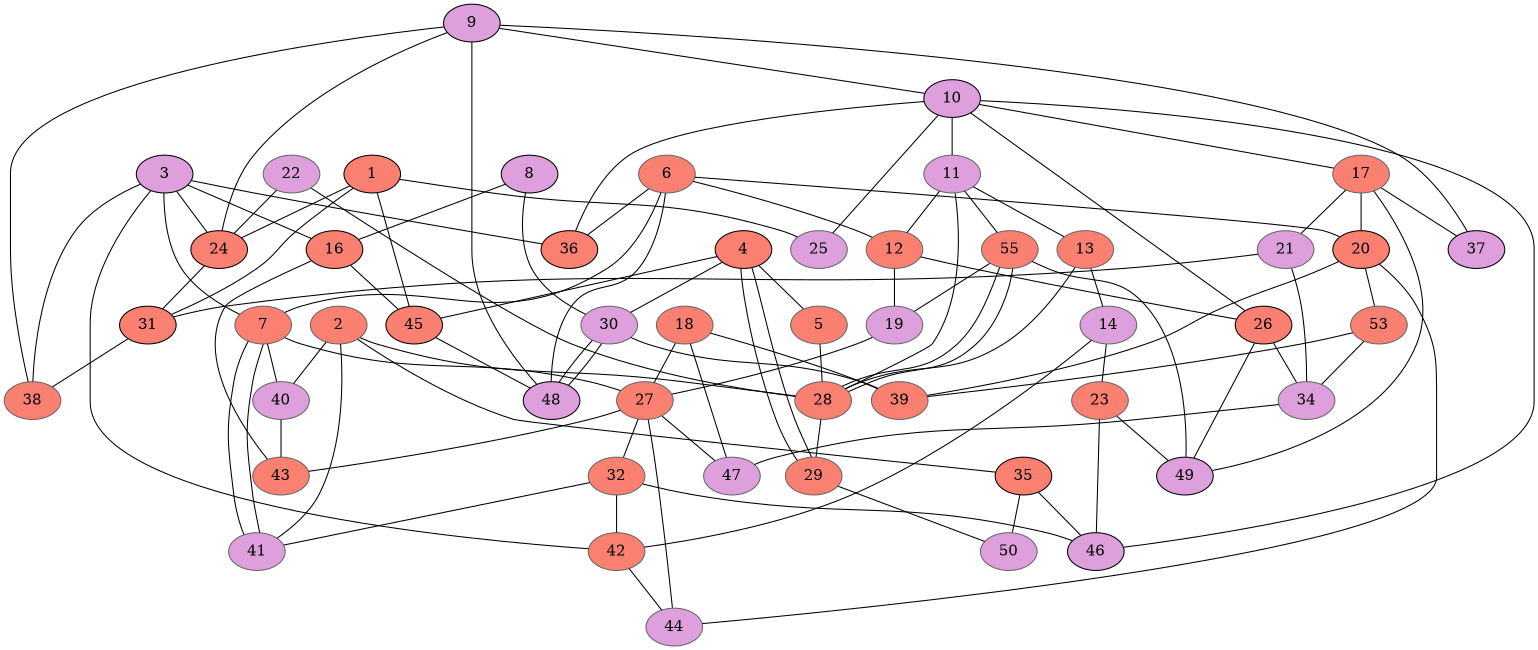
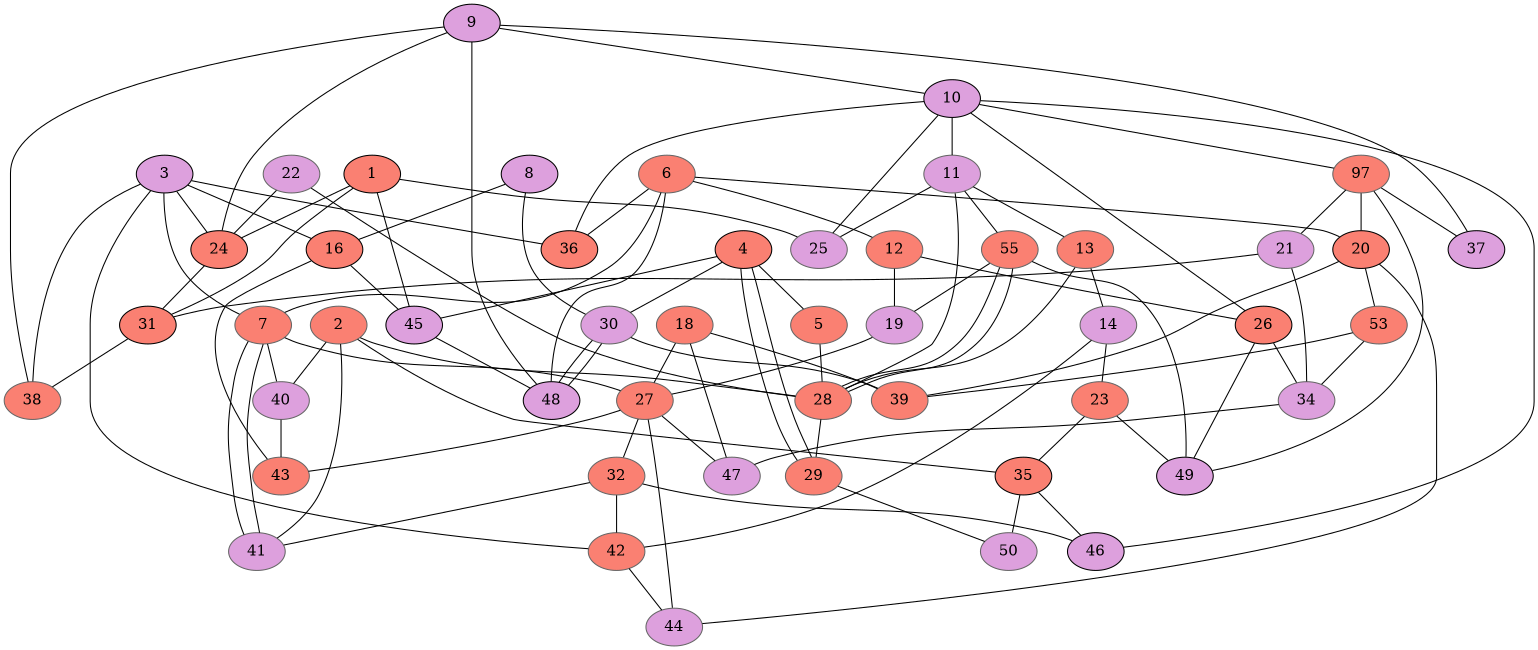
node "17": label "17" -> "97"
edge "11" -- "12": now "11" -- "25"
node "45": fillcolor salmon -> plum
edge "23" -- "46": now "23" -- "35"
